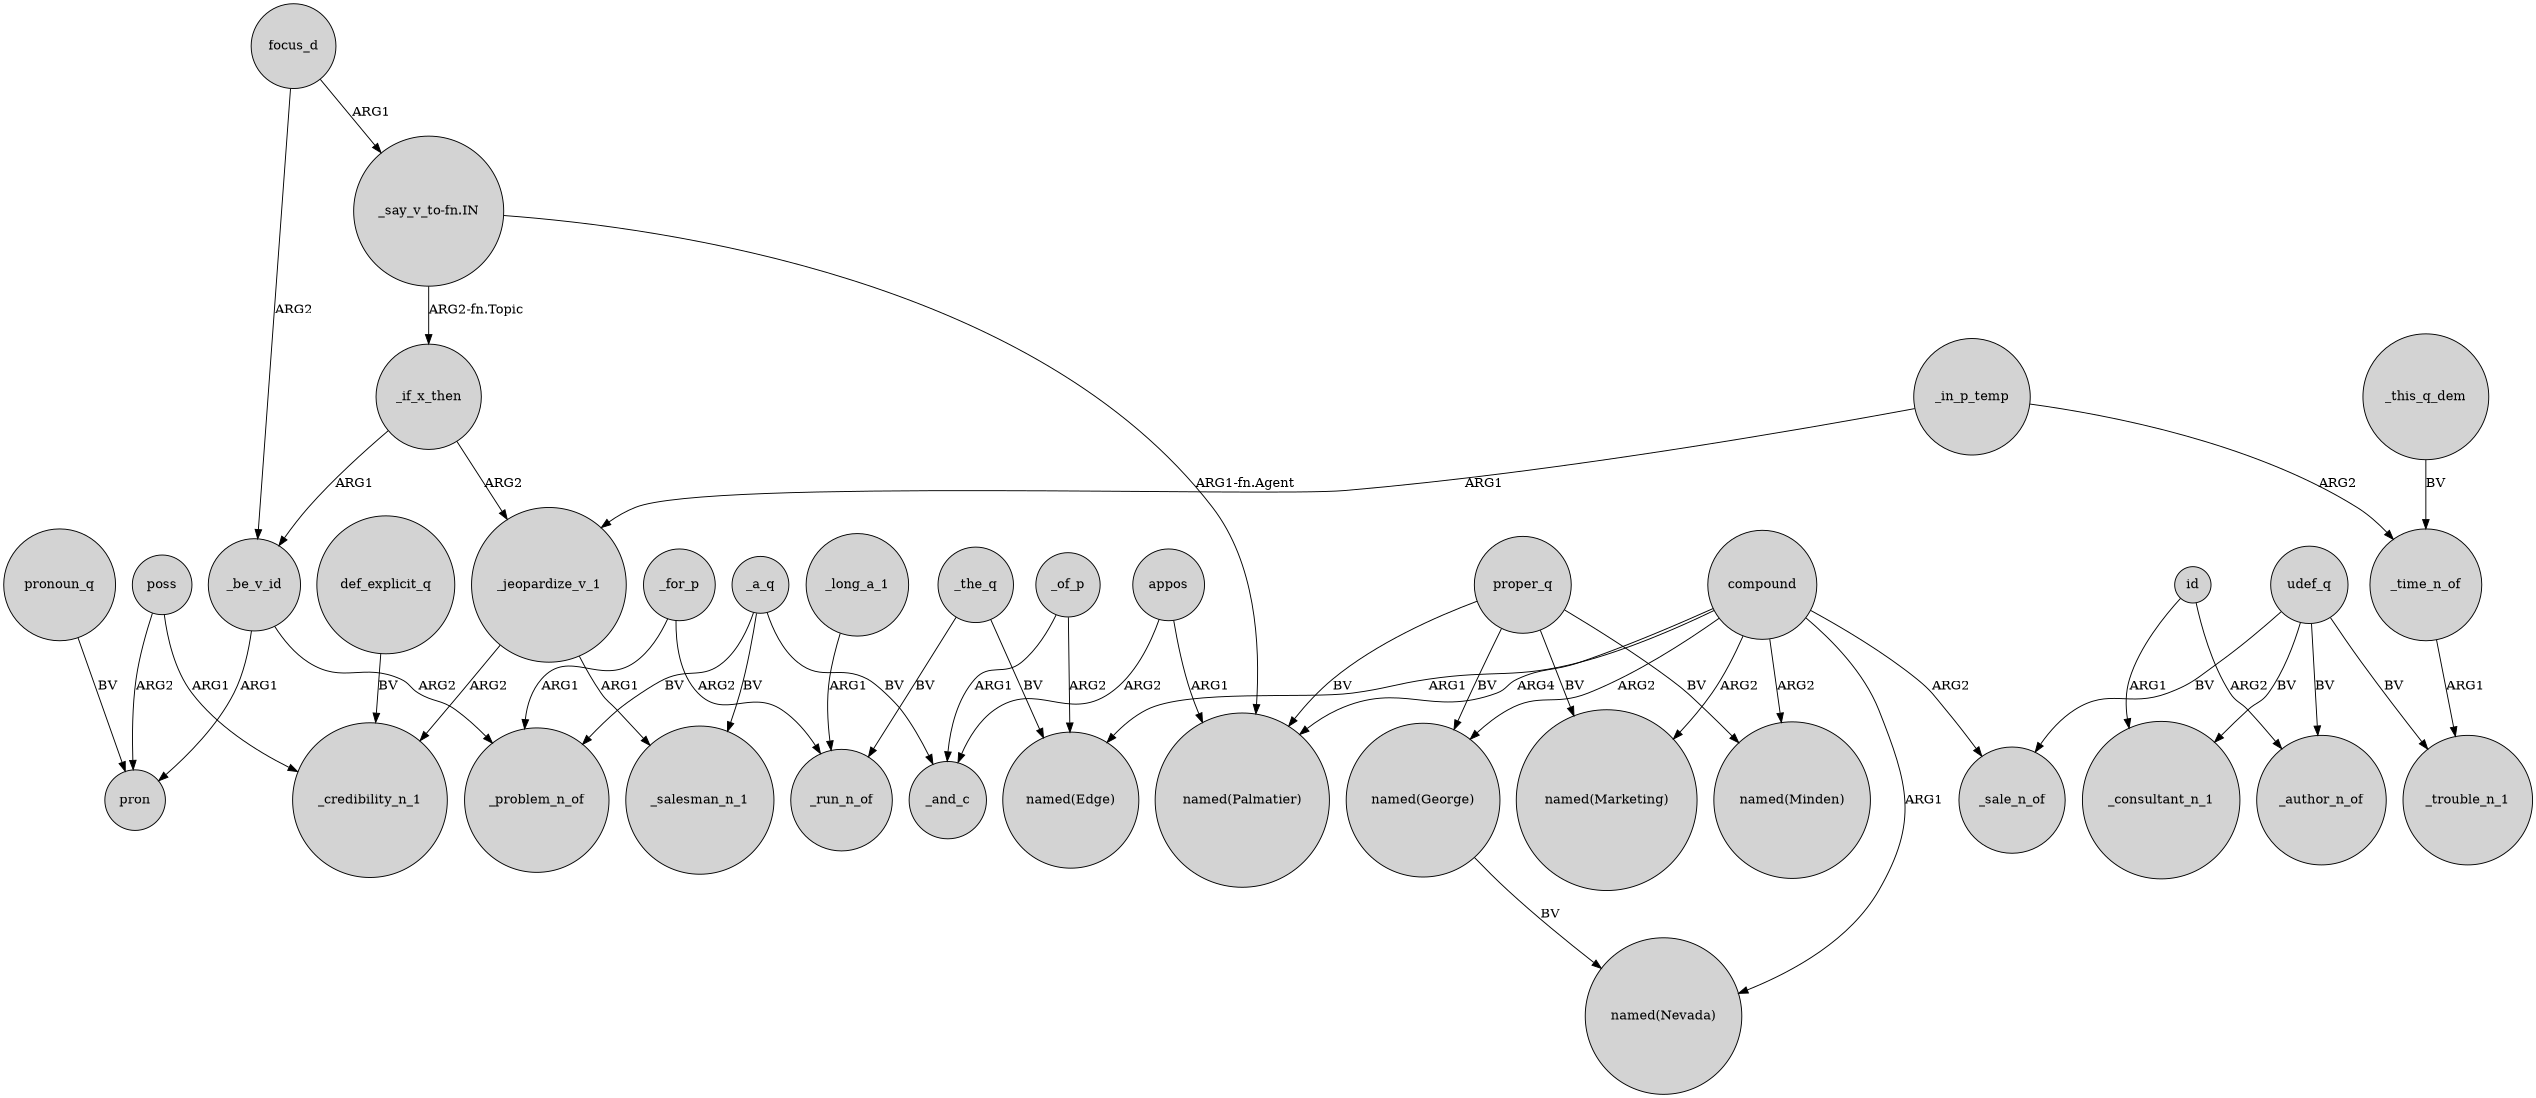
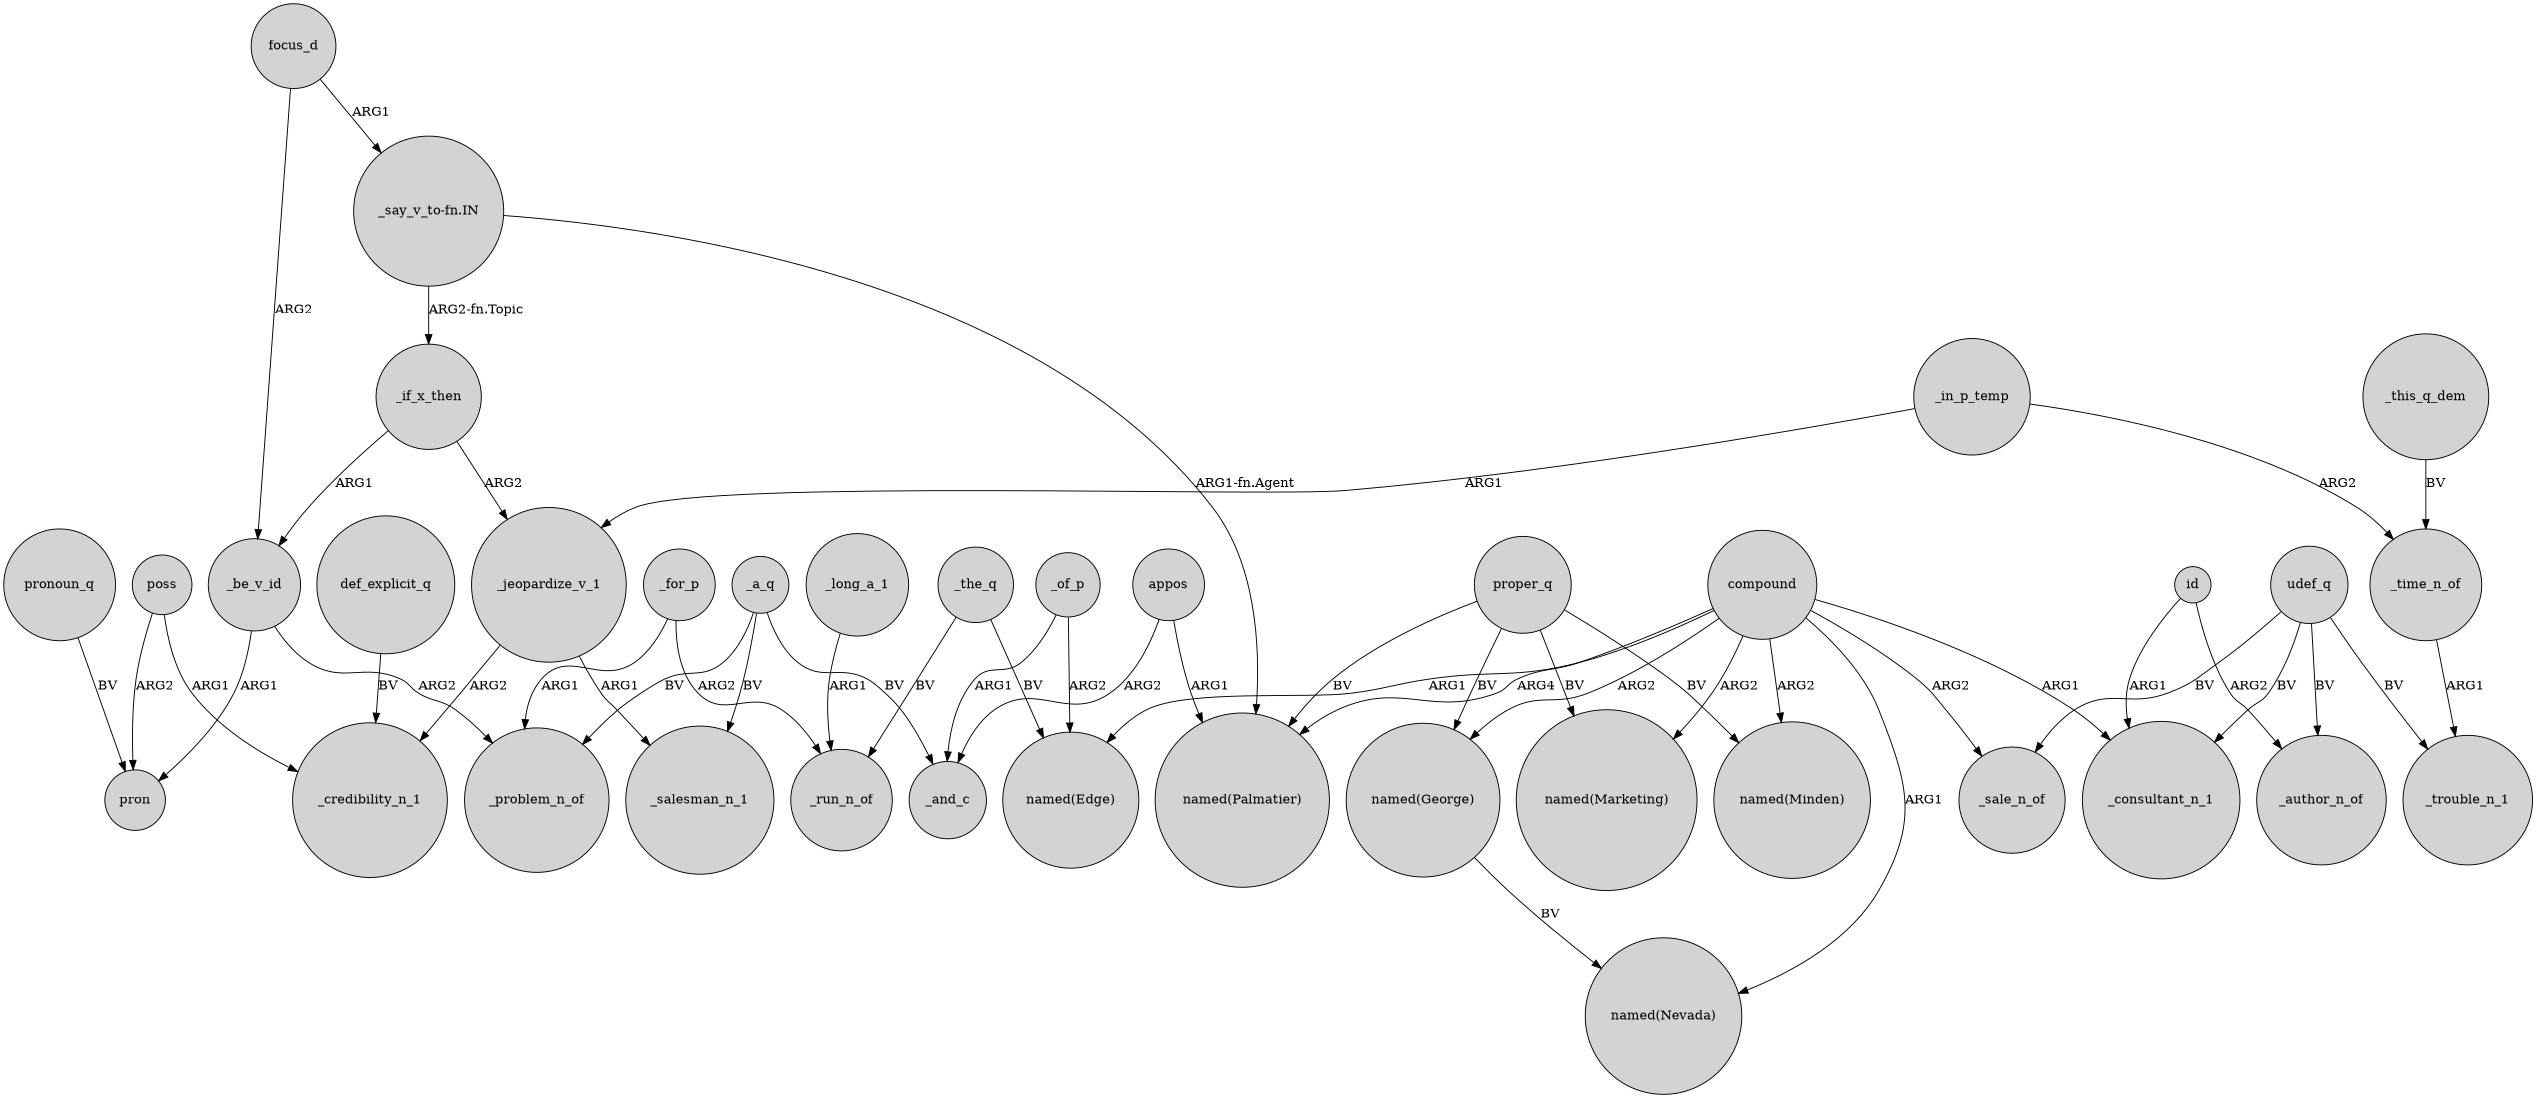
edge "compound" -> "_consultant_n_1": added, label "ARG1"
